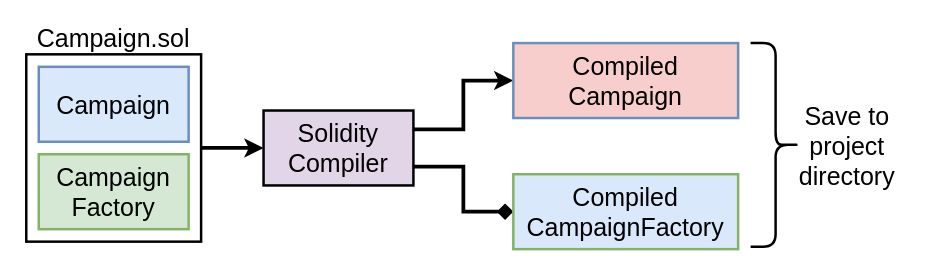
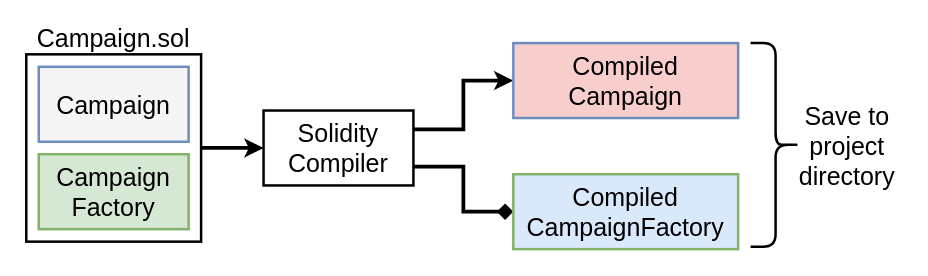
node "Campaign": fillcolor #dae8fc -> #f5f5f5
node "Solidity Compiler": fillcolor #e1d5e7 -> #ffffff
